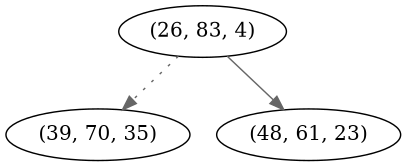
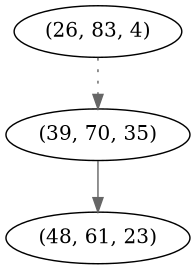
edge "(26, 83, 4)" -> "(48, 61, 23)": now "(39, 70, 35)" -> "(48, 61, 23)"
